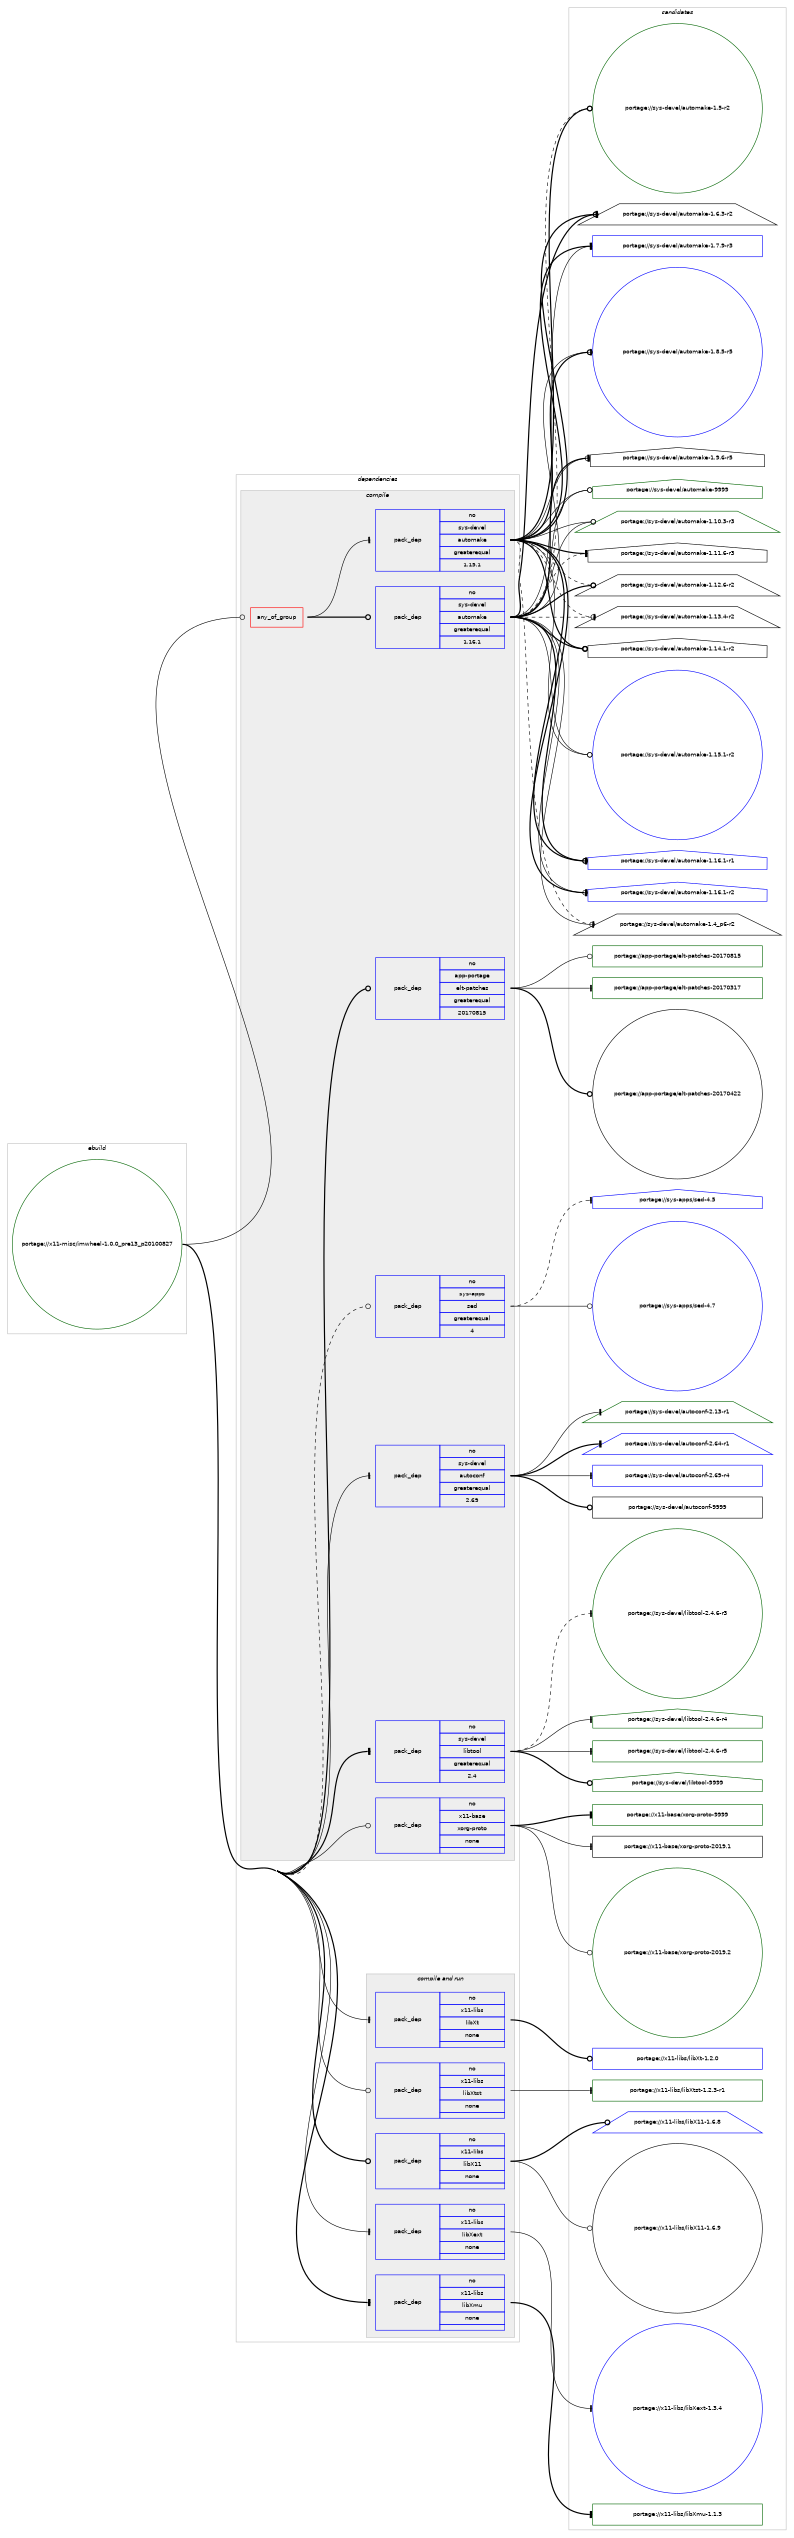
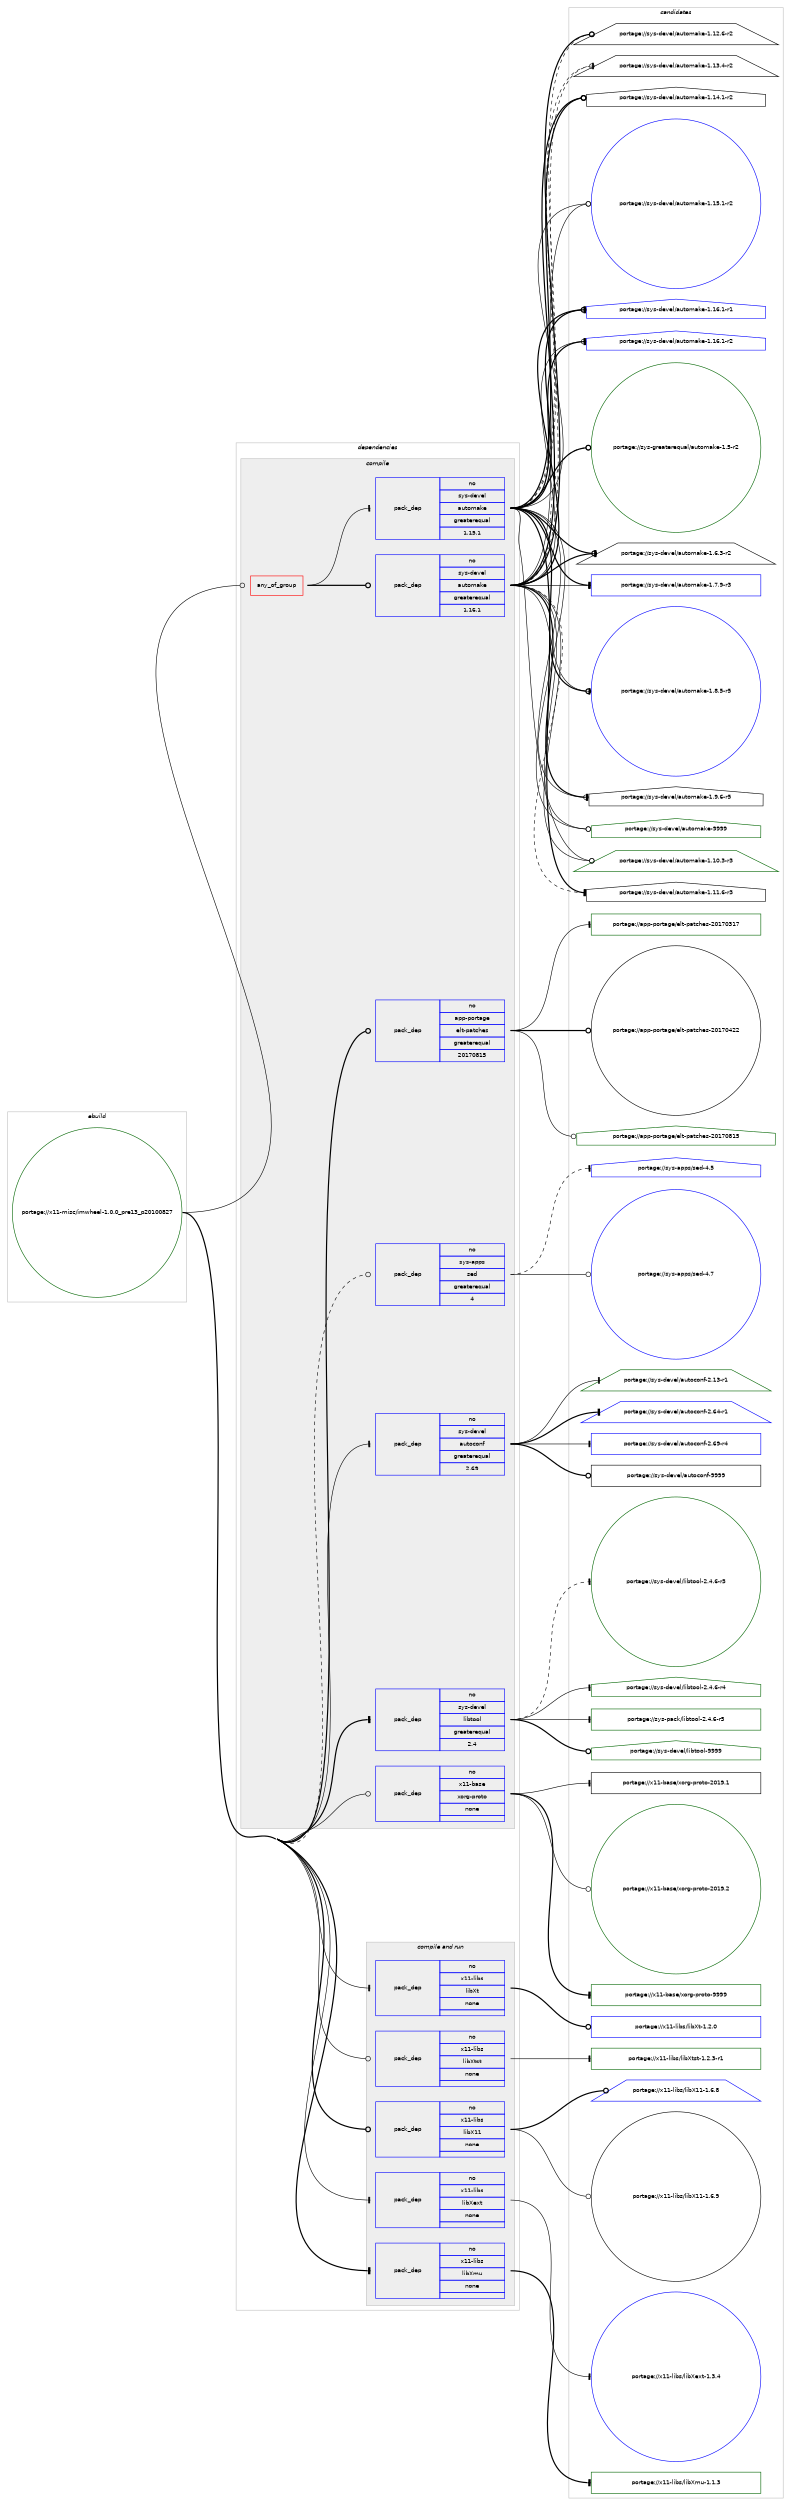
node "portage://sys-devel/automake-1.5-r2": label "portage://sys-devel/automake-1.5-r2" -> "portage://sys-greaterequal/automake-1.5-r2"
node "portage://sys-devel/automake-1.4_p6-r2": removed
node "portage://app-portage/elt-patches-20170815": shape box -> house
node "portage://sys-devel/libtool-2.4.6-r5": label "portage://sys-devel/libtool-2.4.6-r5" -> "portage://sys-pack/libtool-2.4.6-r5"
